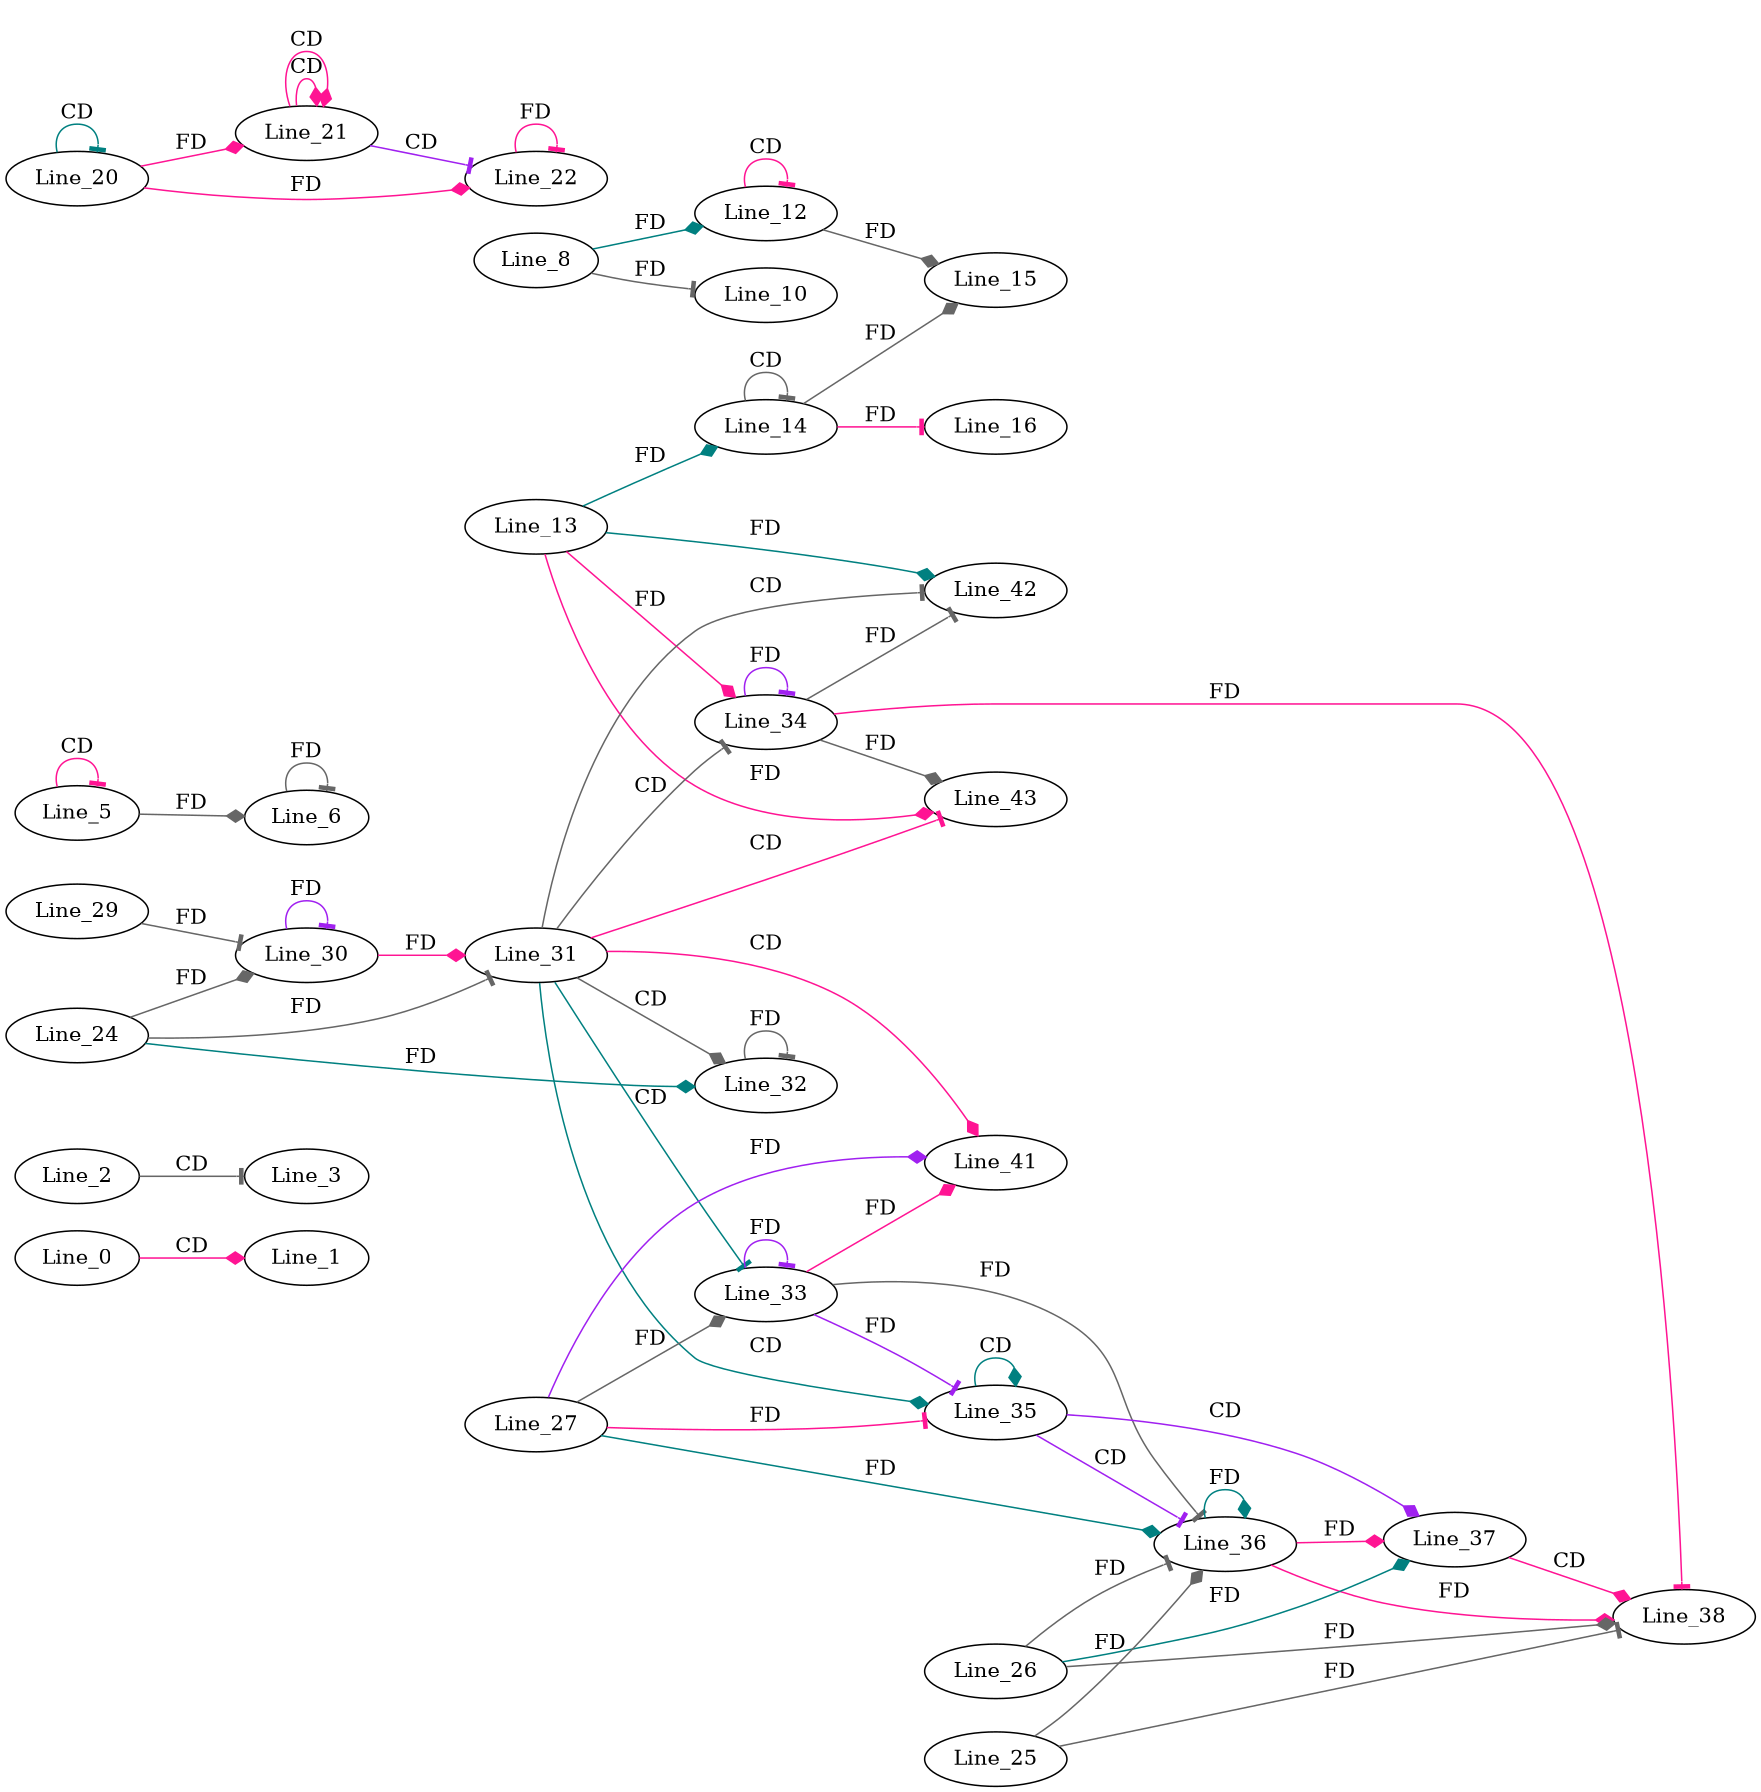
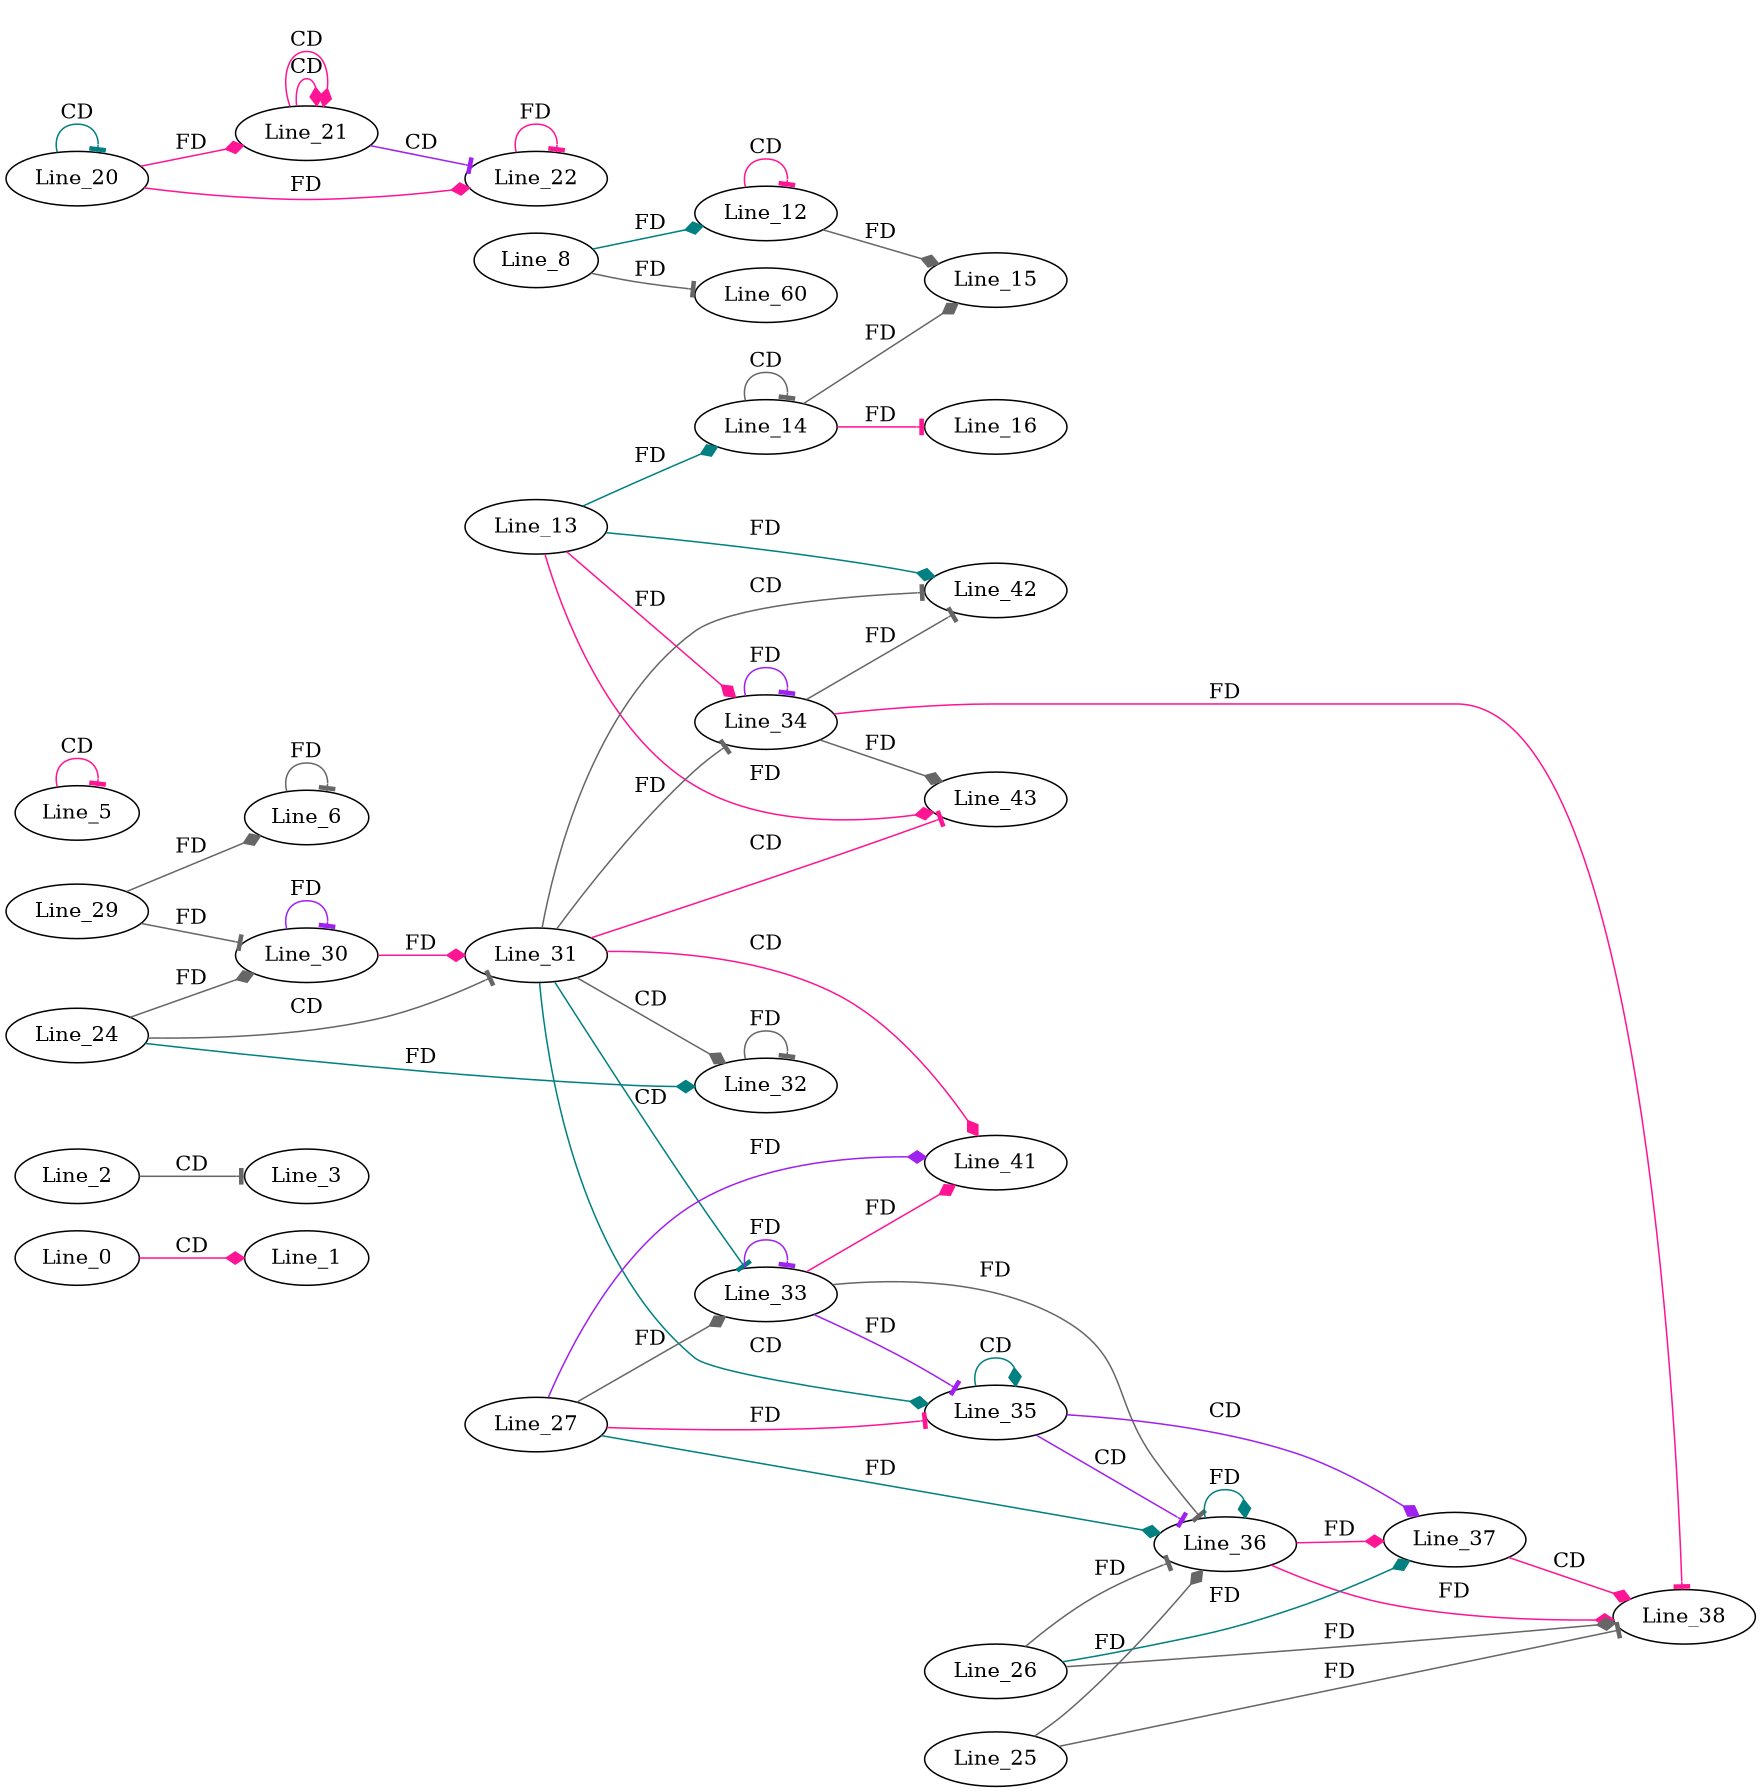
node "Line_10": label "Line_10" -> "Line_60"
edge "Line_31" -> "Line_34": label "CD" -> "FD"
edge "Line_5" -> "Line_6": now "Line_29" -> "Line_6"
edge "Line_24" -> "Line_31": label "FD" -> "CD"
